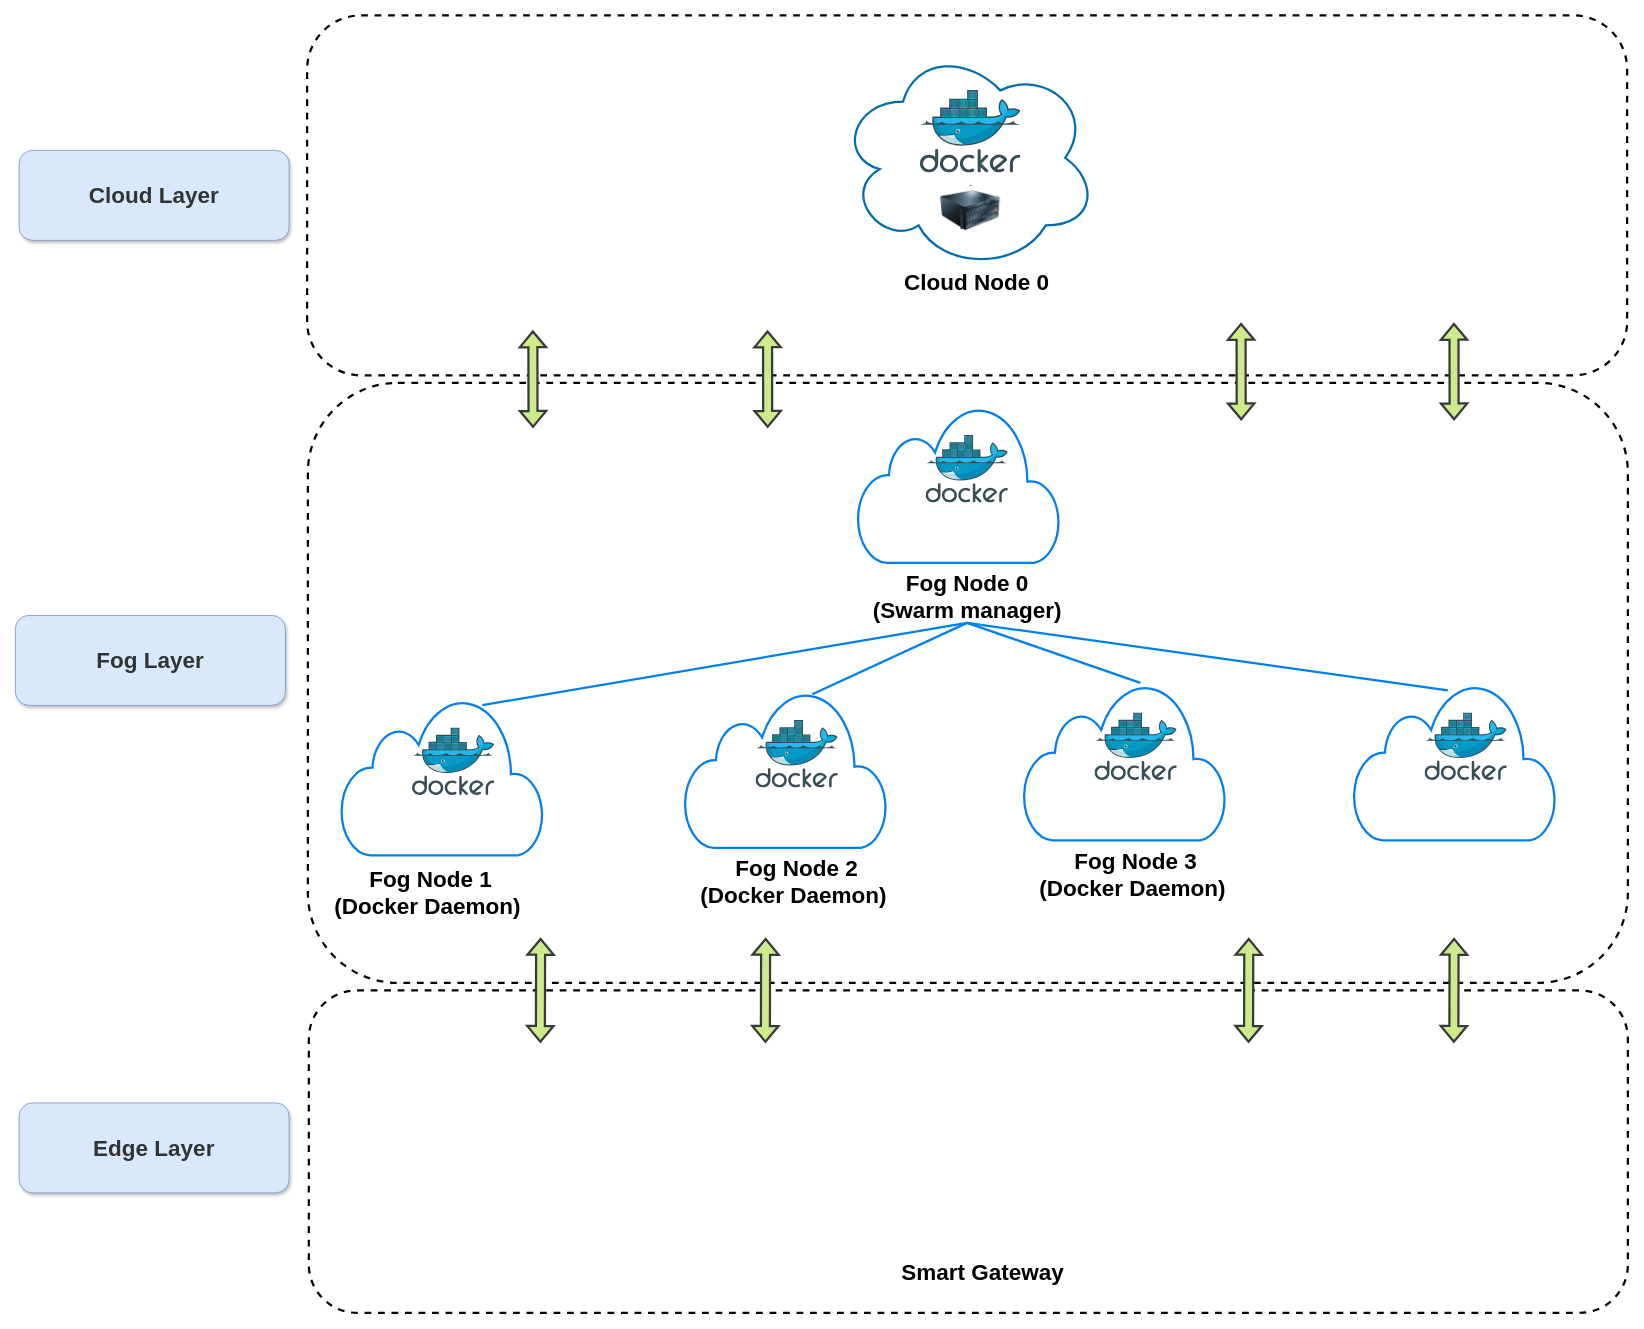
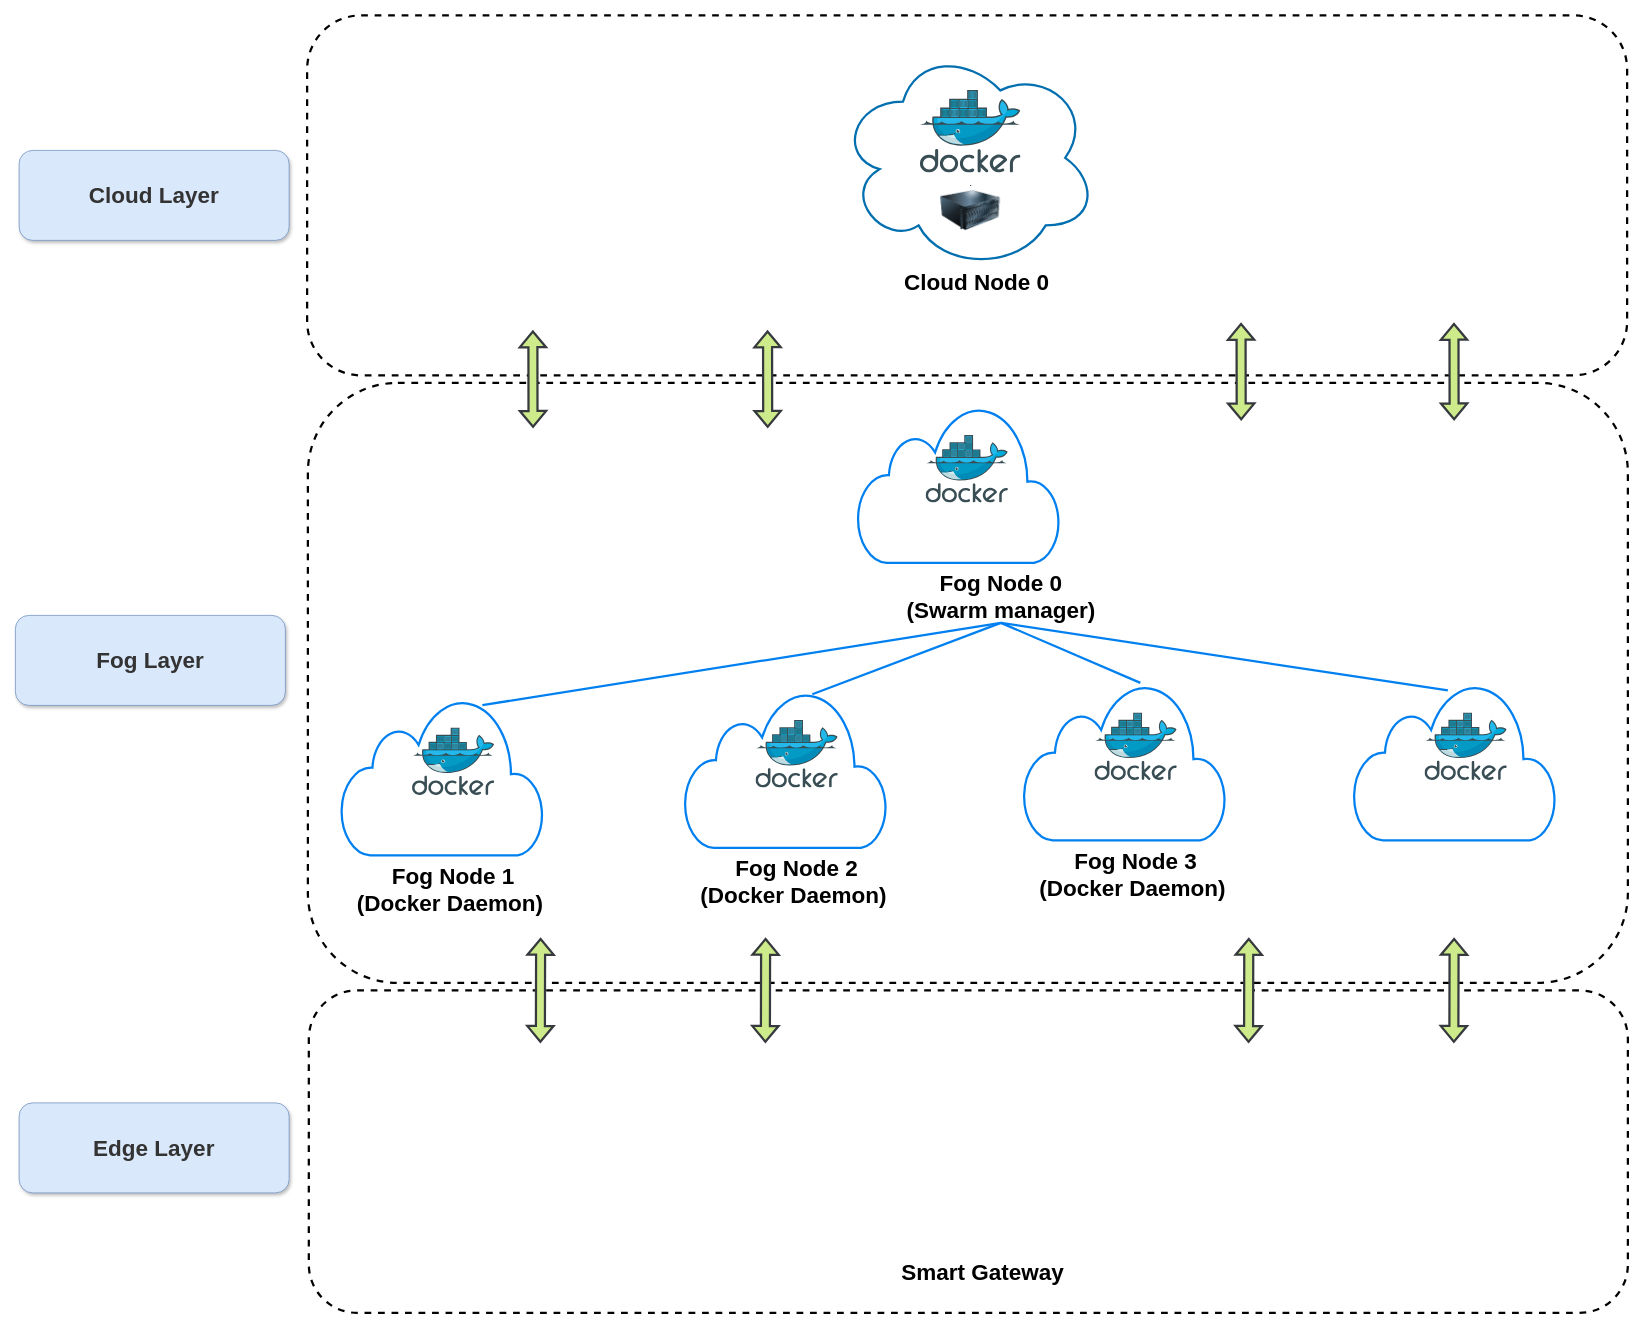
node "Fog Node 0 (Swarm manager)": moved (967, 597) -> (1001, 597)
node "Fog Node 1 (Docker Daemon)": moved (431, 893) -> (454, 889)
